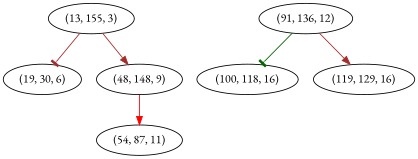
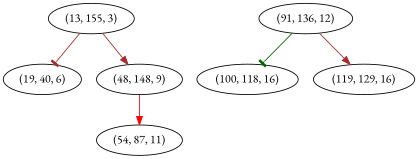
node "(19, 30, 6)": label "(19, 30, 6)" -> "(19, 40, 6)"
